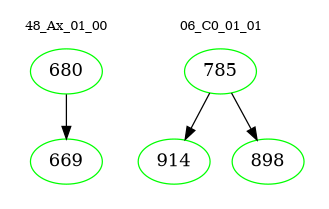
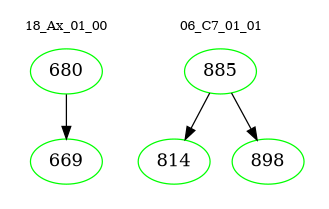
cluster "48_Ax_01_00": label "48_Ax_01_00" -> "18_Ax_01_00"
cluster "06_C0_01_01": label "06_C0_01_01" -> "06_C7_01_01"
node "785": label "785" -> "885"
node "914": label "914" -> "814"
